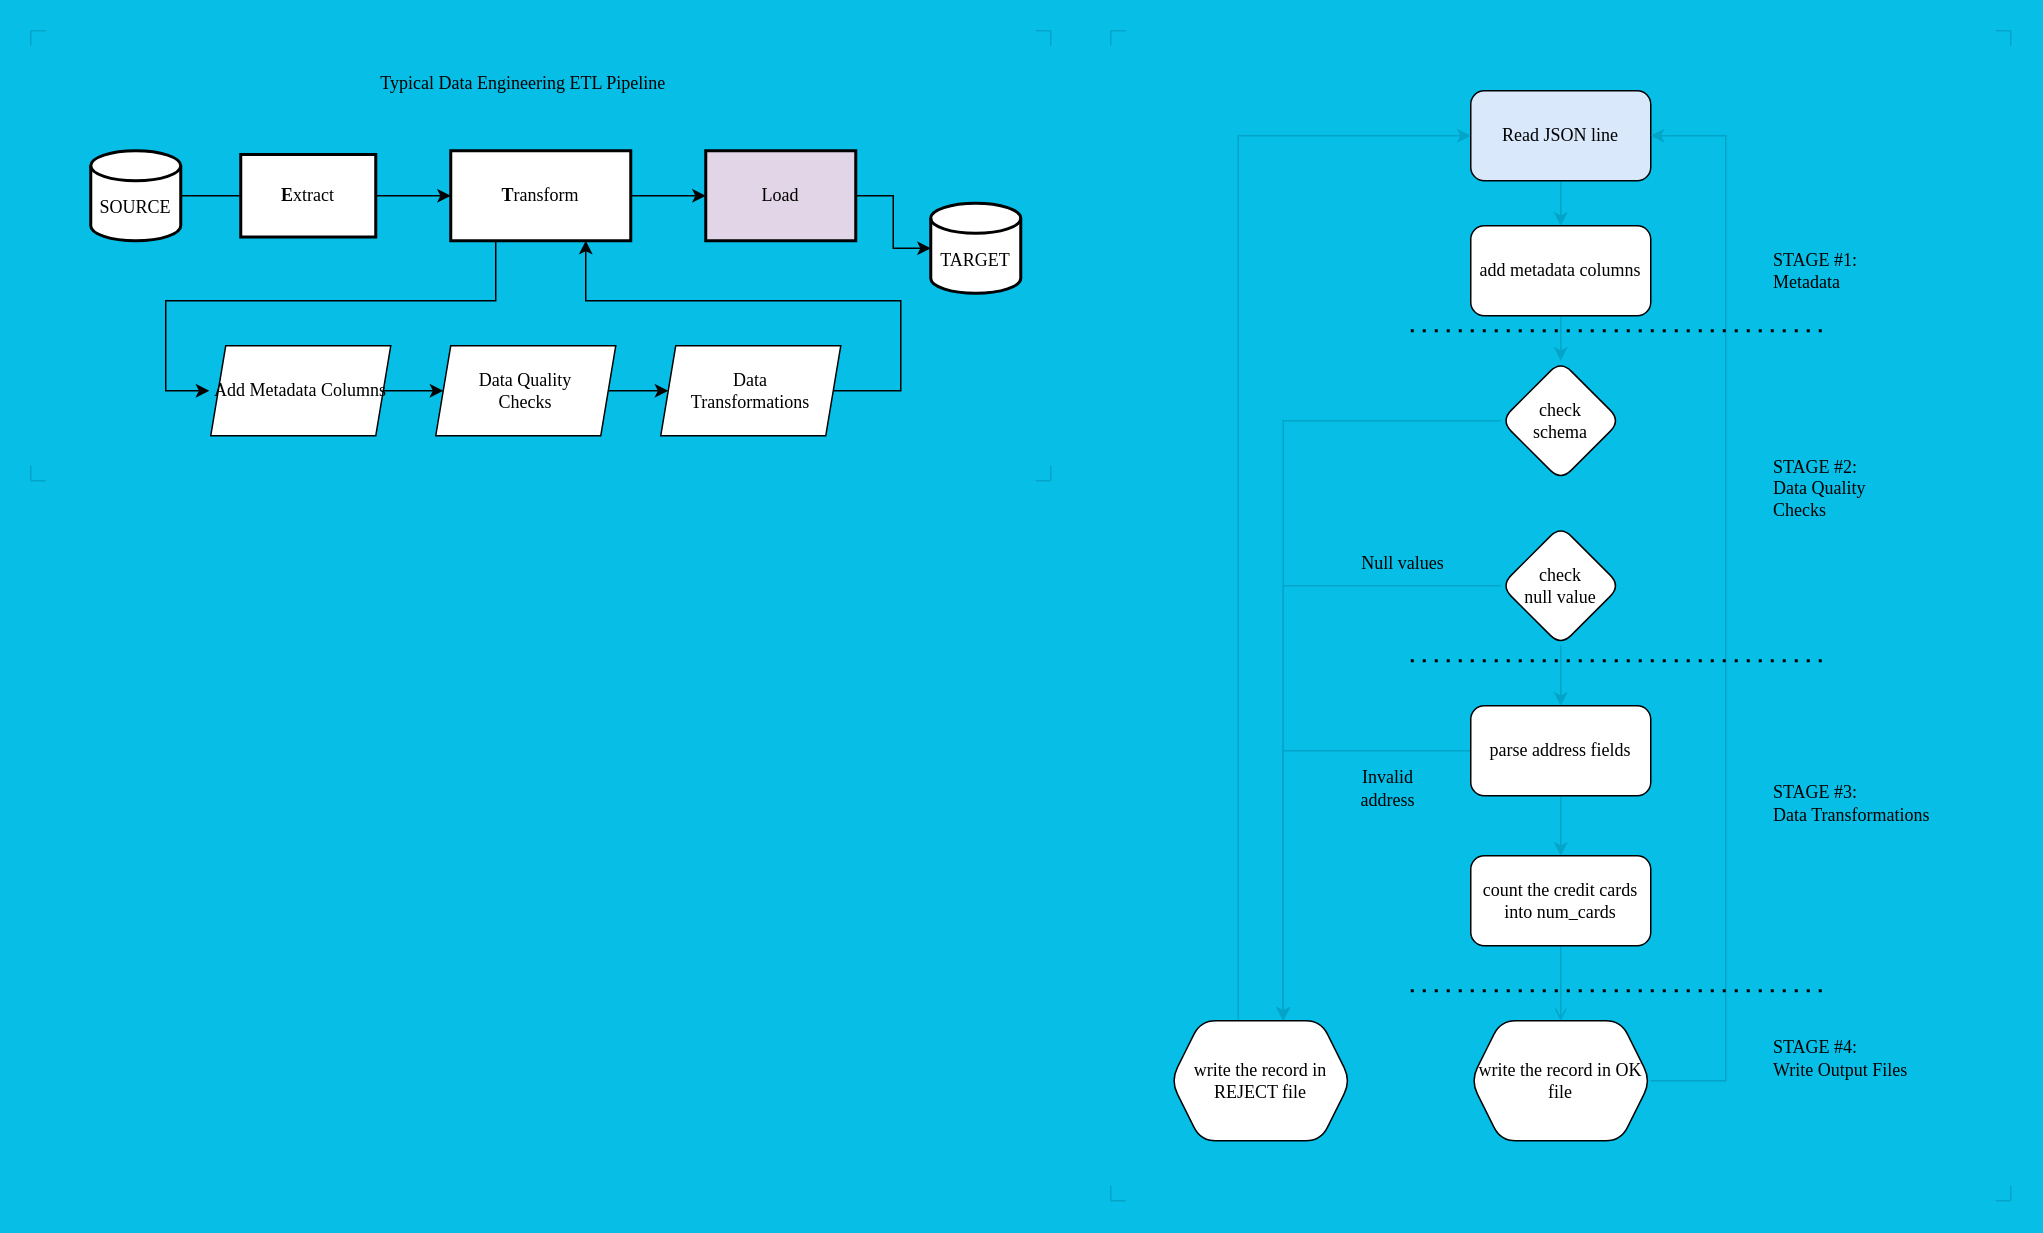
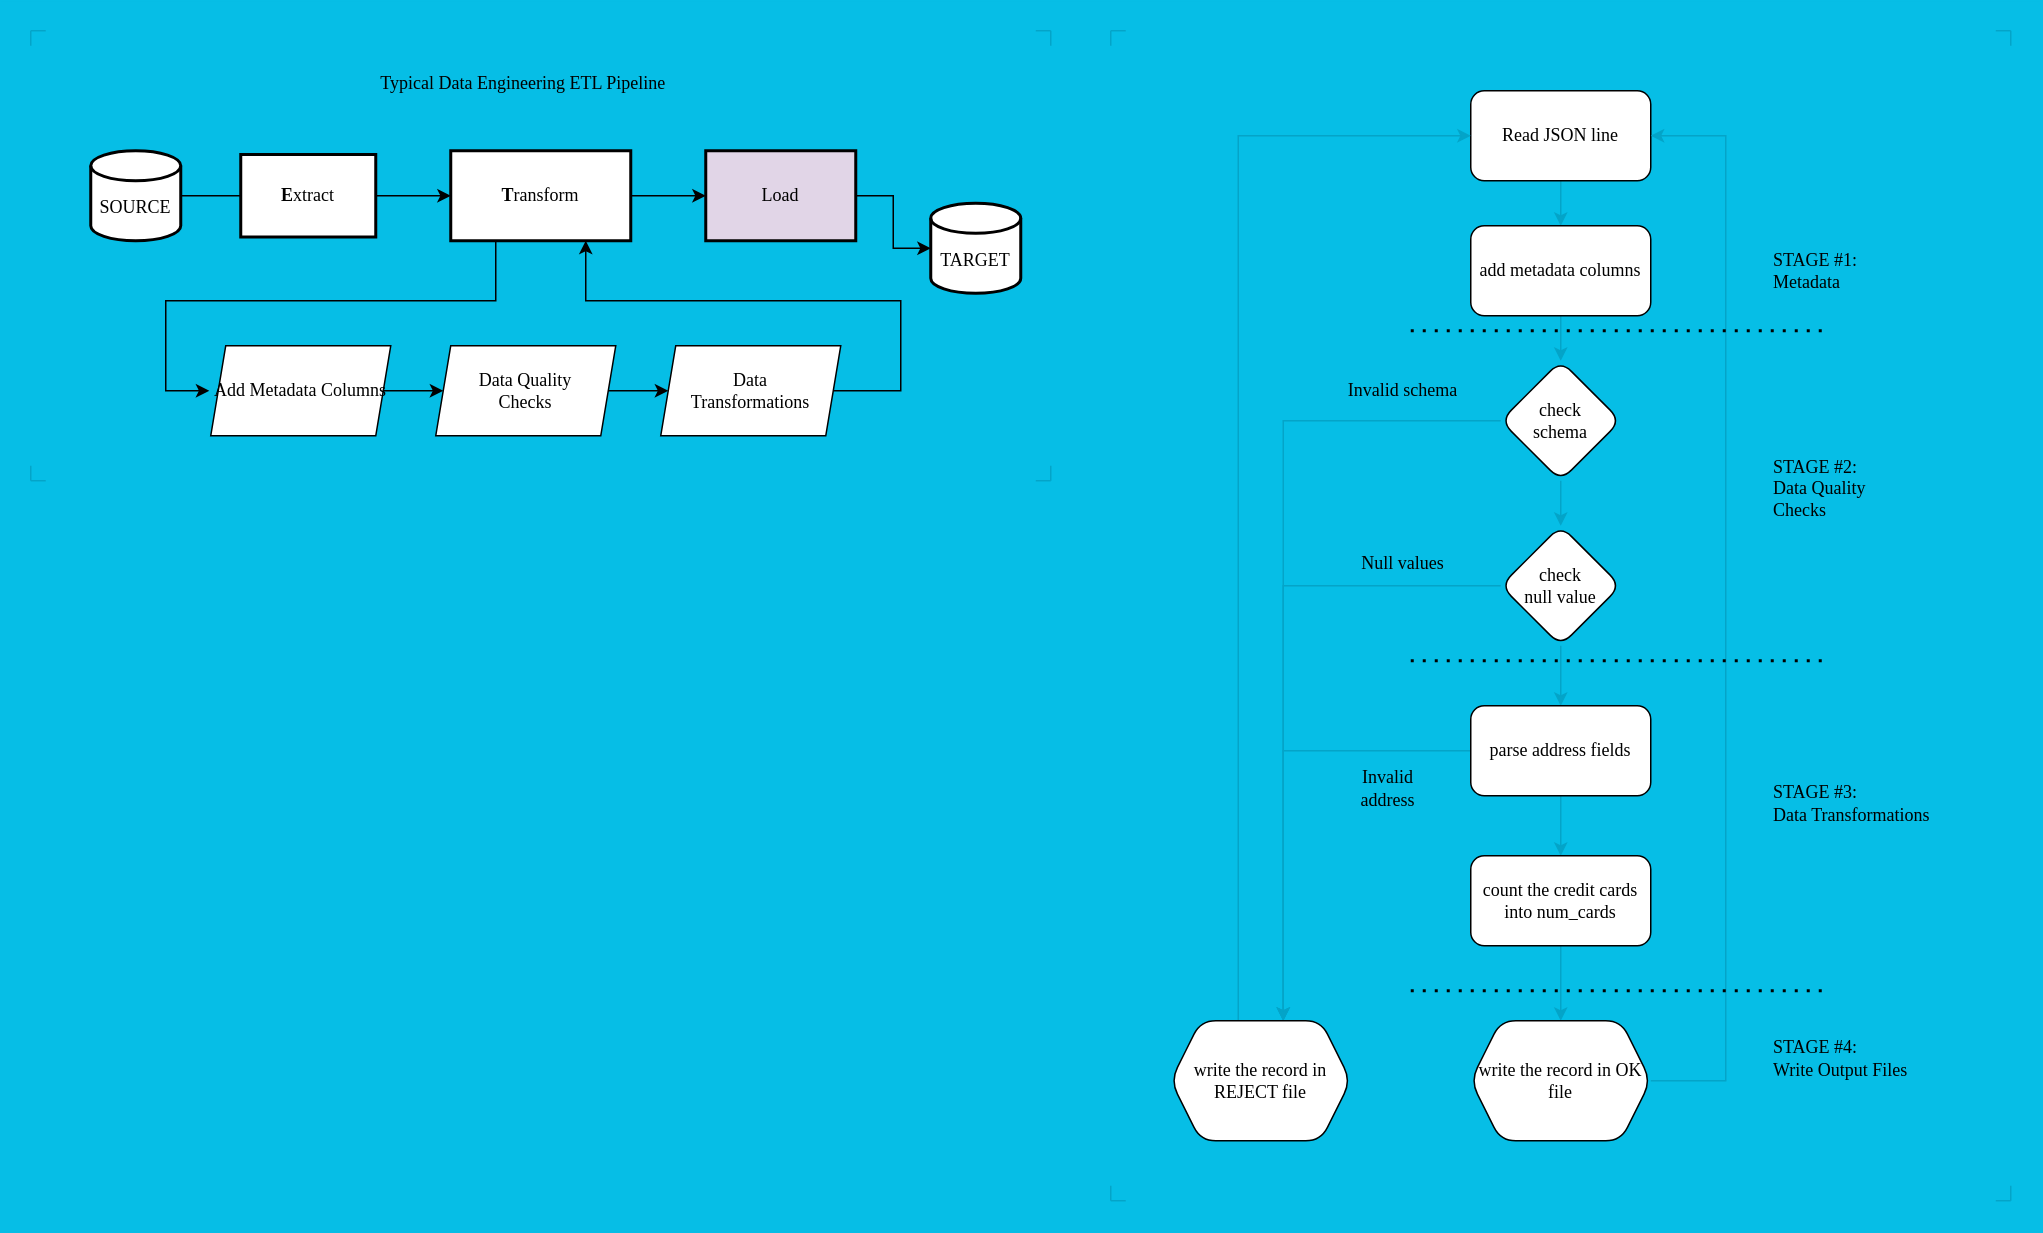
node "Read JSON line": fillcolor #dae8fc -> #ffffff
node "Invalid schema": added
edge "check schema" -> "check null value": added
edge "count the credit cards into num_cards" -> "write the record in OK file": arrowhead open -> classic
